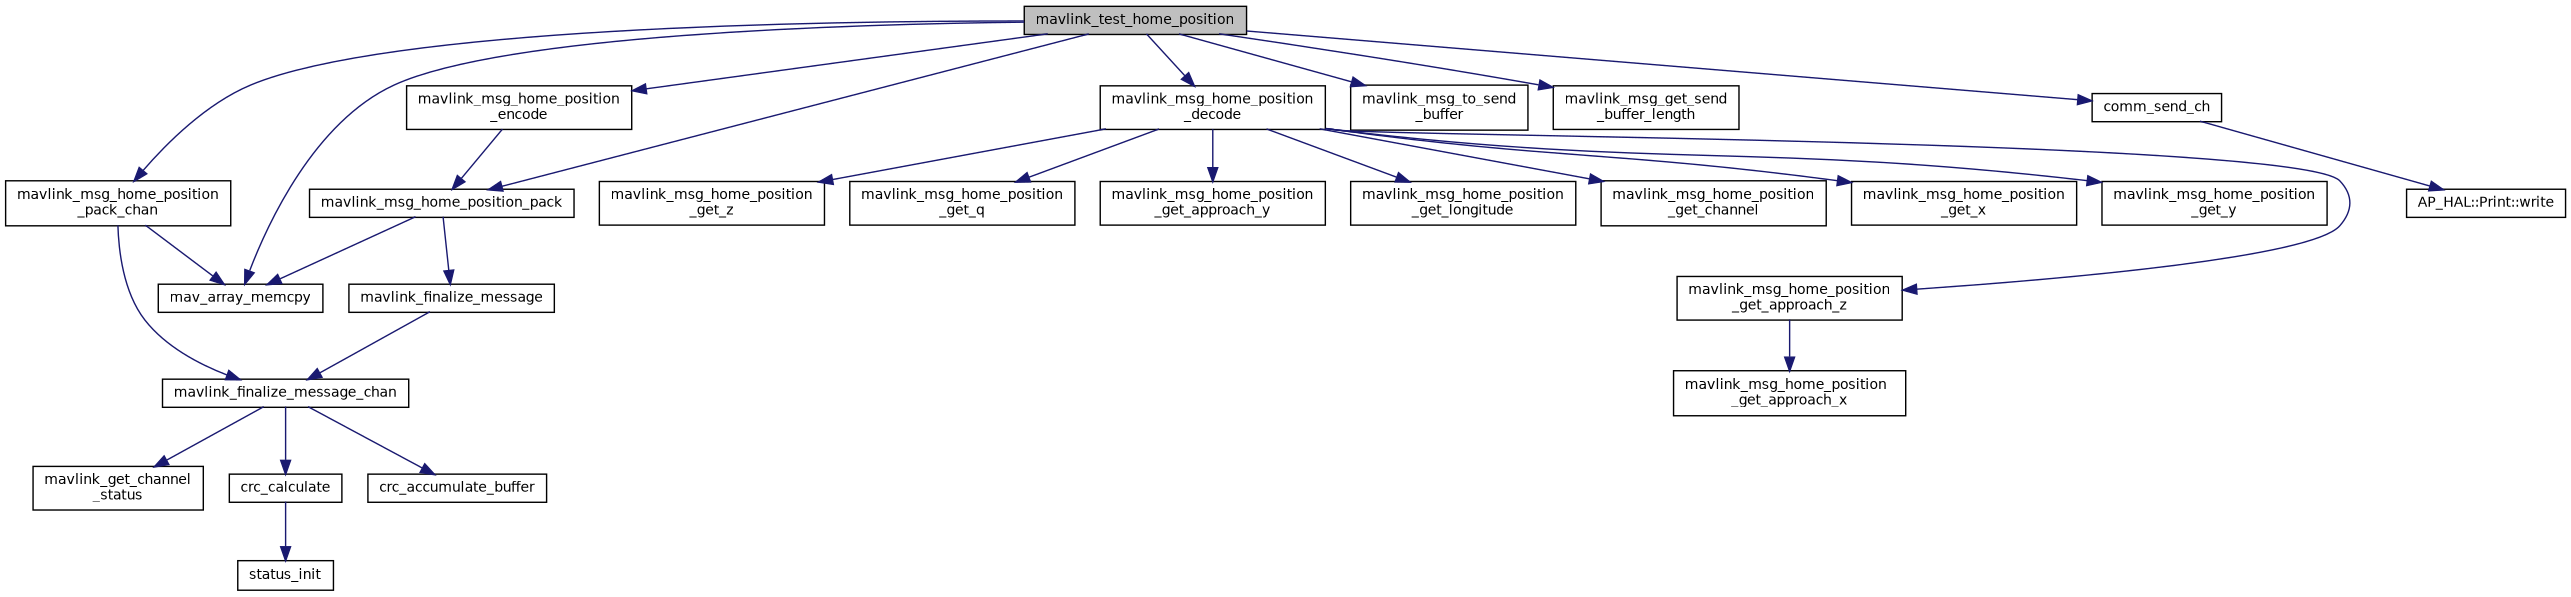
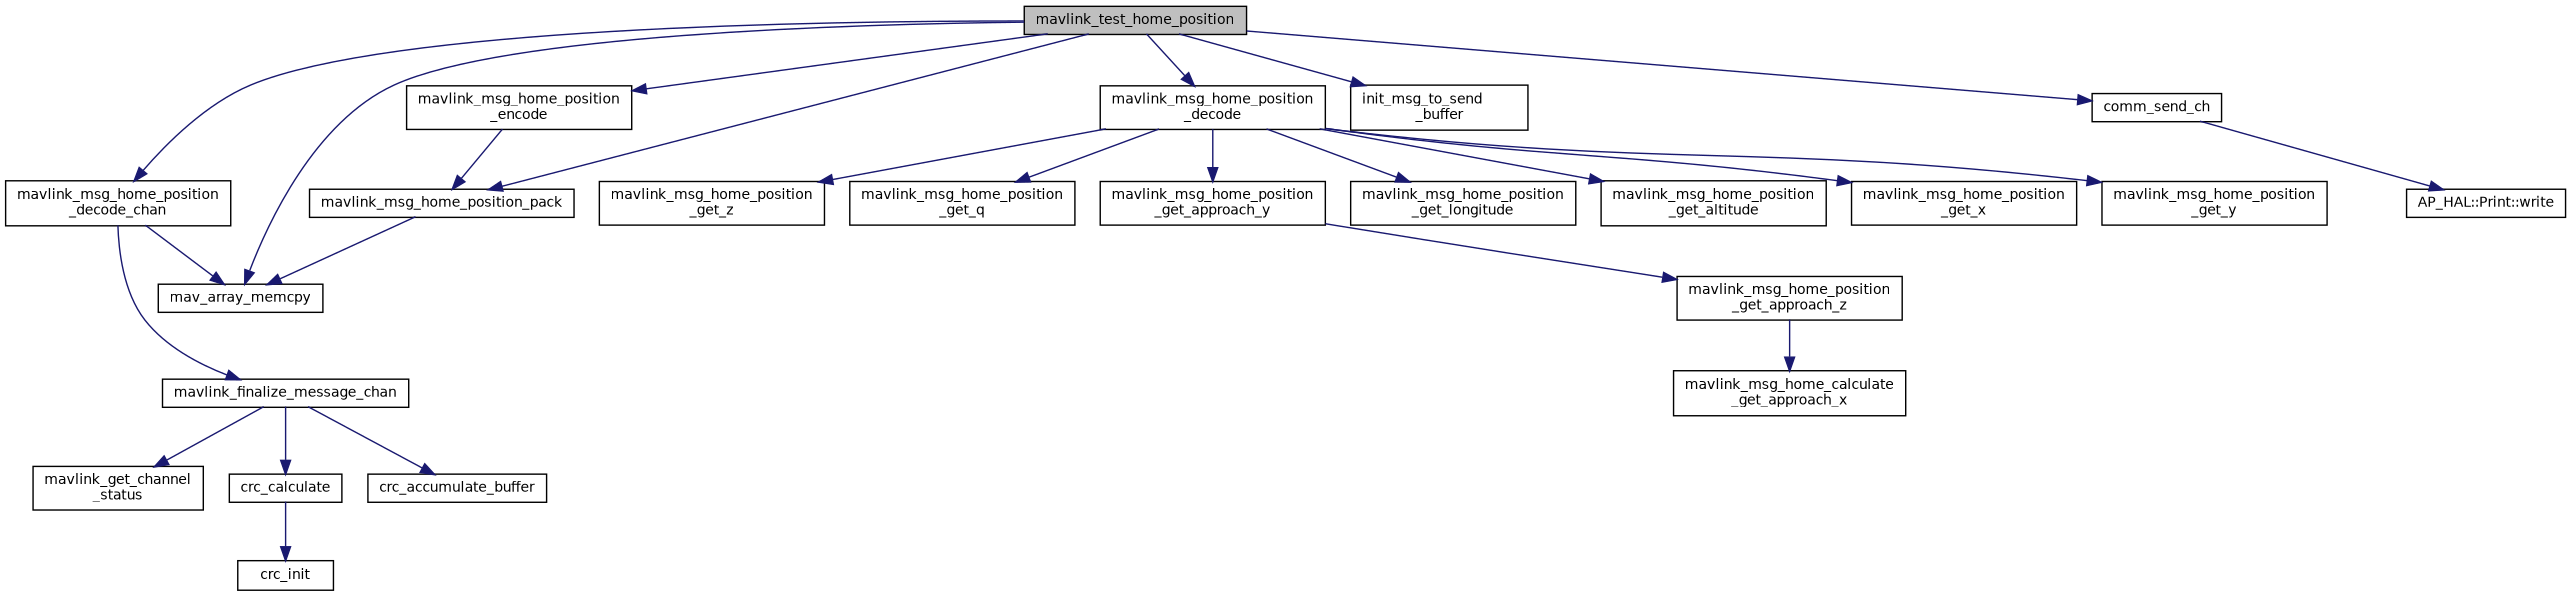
node "mavlink_msg_to_send _buffer": label "mavlink_msg_to_send _buffer" -> "init_msg_to_send _buffer"
node "mavlink_msg_get_send _buffer_length": removed
edge "mavlink_msg_home_position _decode" -> "mavlink_msg_home_position _get_approach_z": now "mavlink_msg_home_position _get_approach_y" -> "mavlink_msg_home_position _get_approach_z"
node "mavlink_msg_home_position _pack_chan": label "mavlink_msg_home_position _pack_chan" -> "mavlink_msg_home_position _decode_chan"
node "mavlink_msg_home_position _get_channel": label "mavlink_msg_home_position _get_channel" -> "mavlink_msg_home_position _get_altitude"
node "mavlink_finalize_message": removed
node "mavlink_msg_home_position _get_approach_x": label "mavlink_msg_home_position _get_approach_x" -> "mavlink_msg_home_calculate _get_approach_x"
node "status_init": label "status_init" -> "crc_init"
